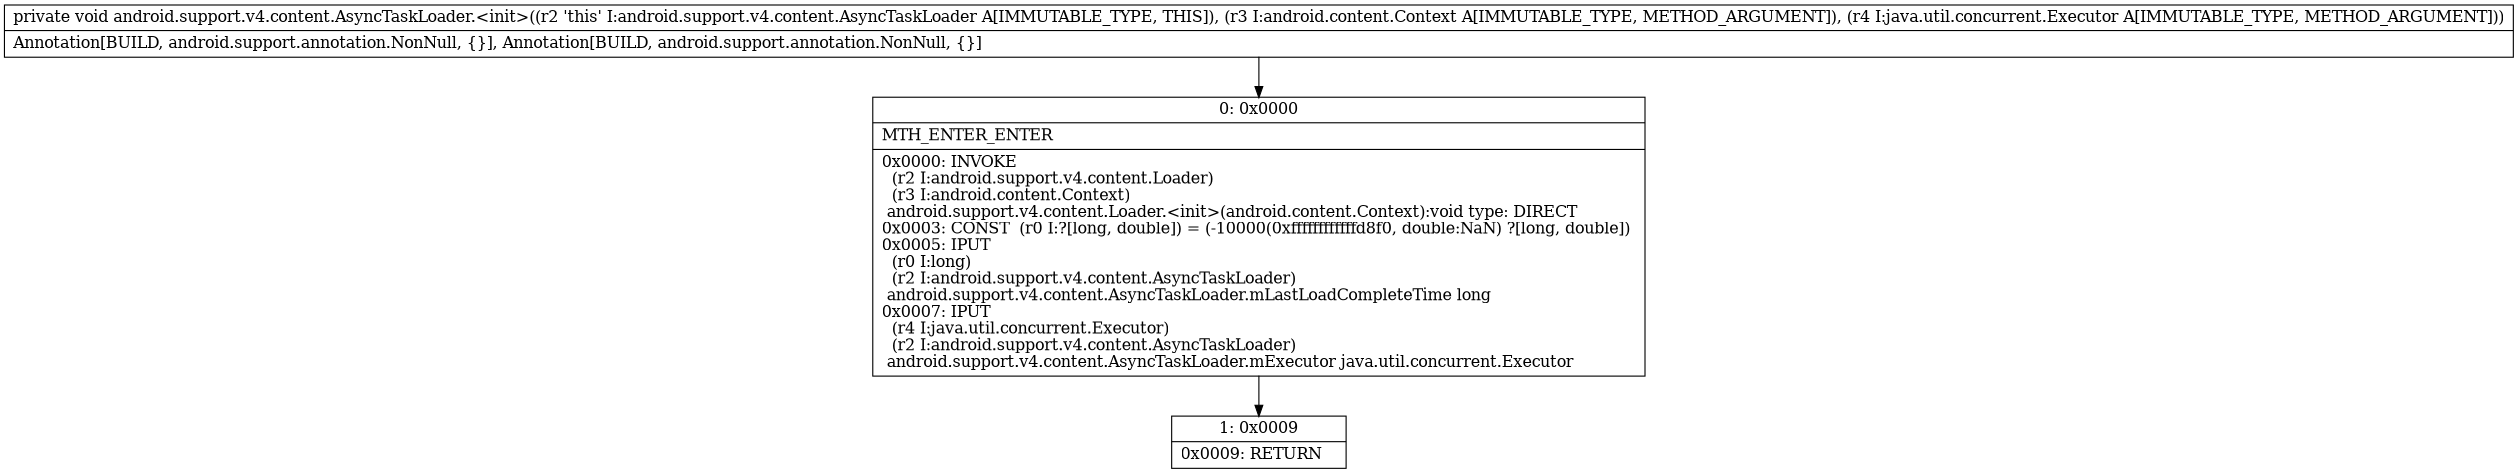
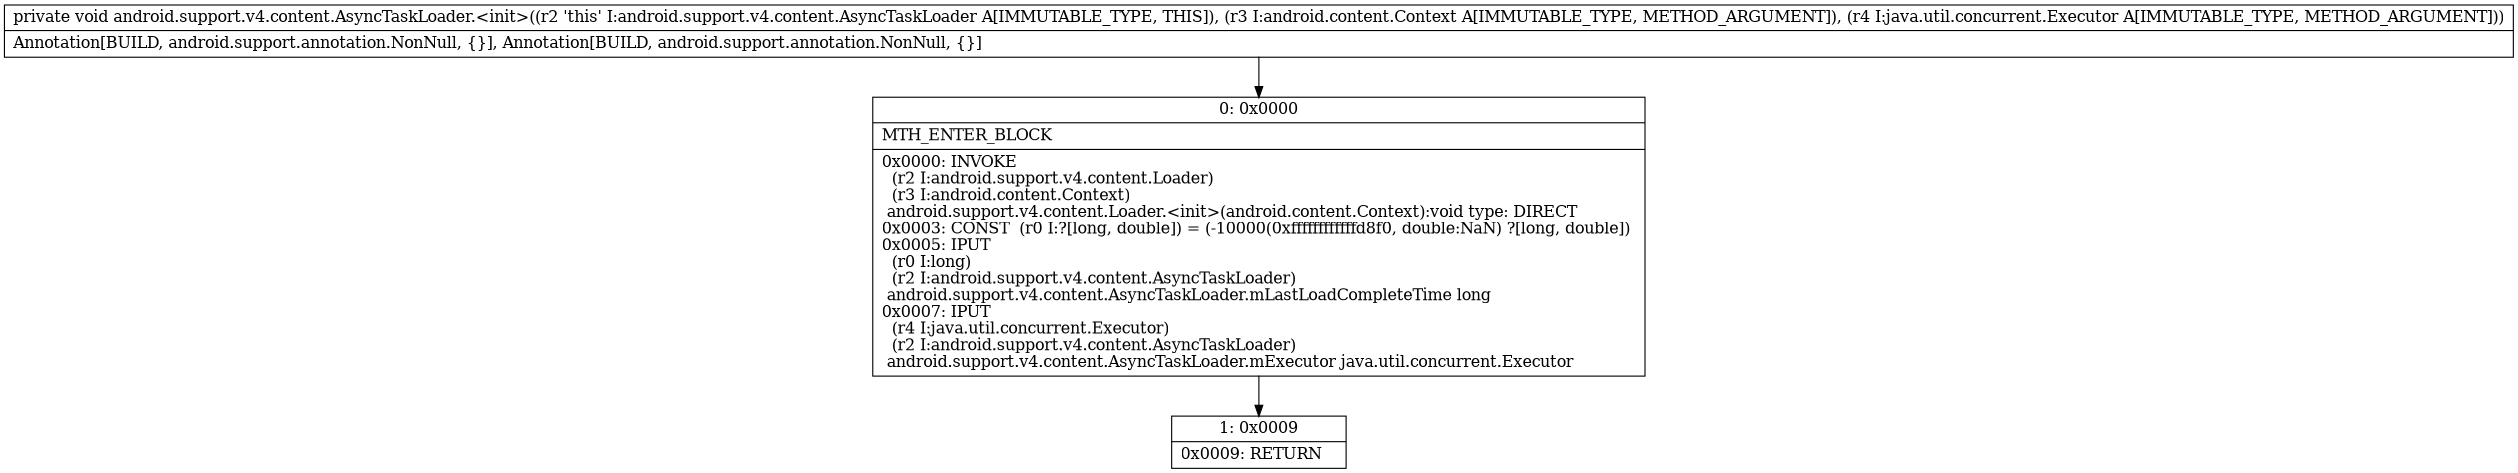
node "0: 0x0000": text "MTH_ENTER_ENTER" -> "MTH_ENTER_BLOCK"
